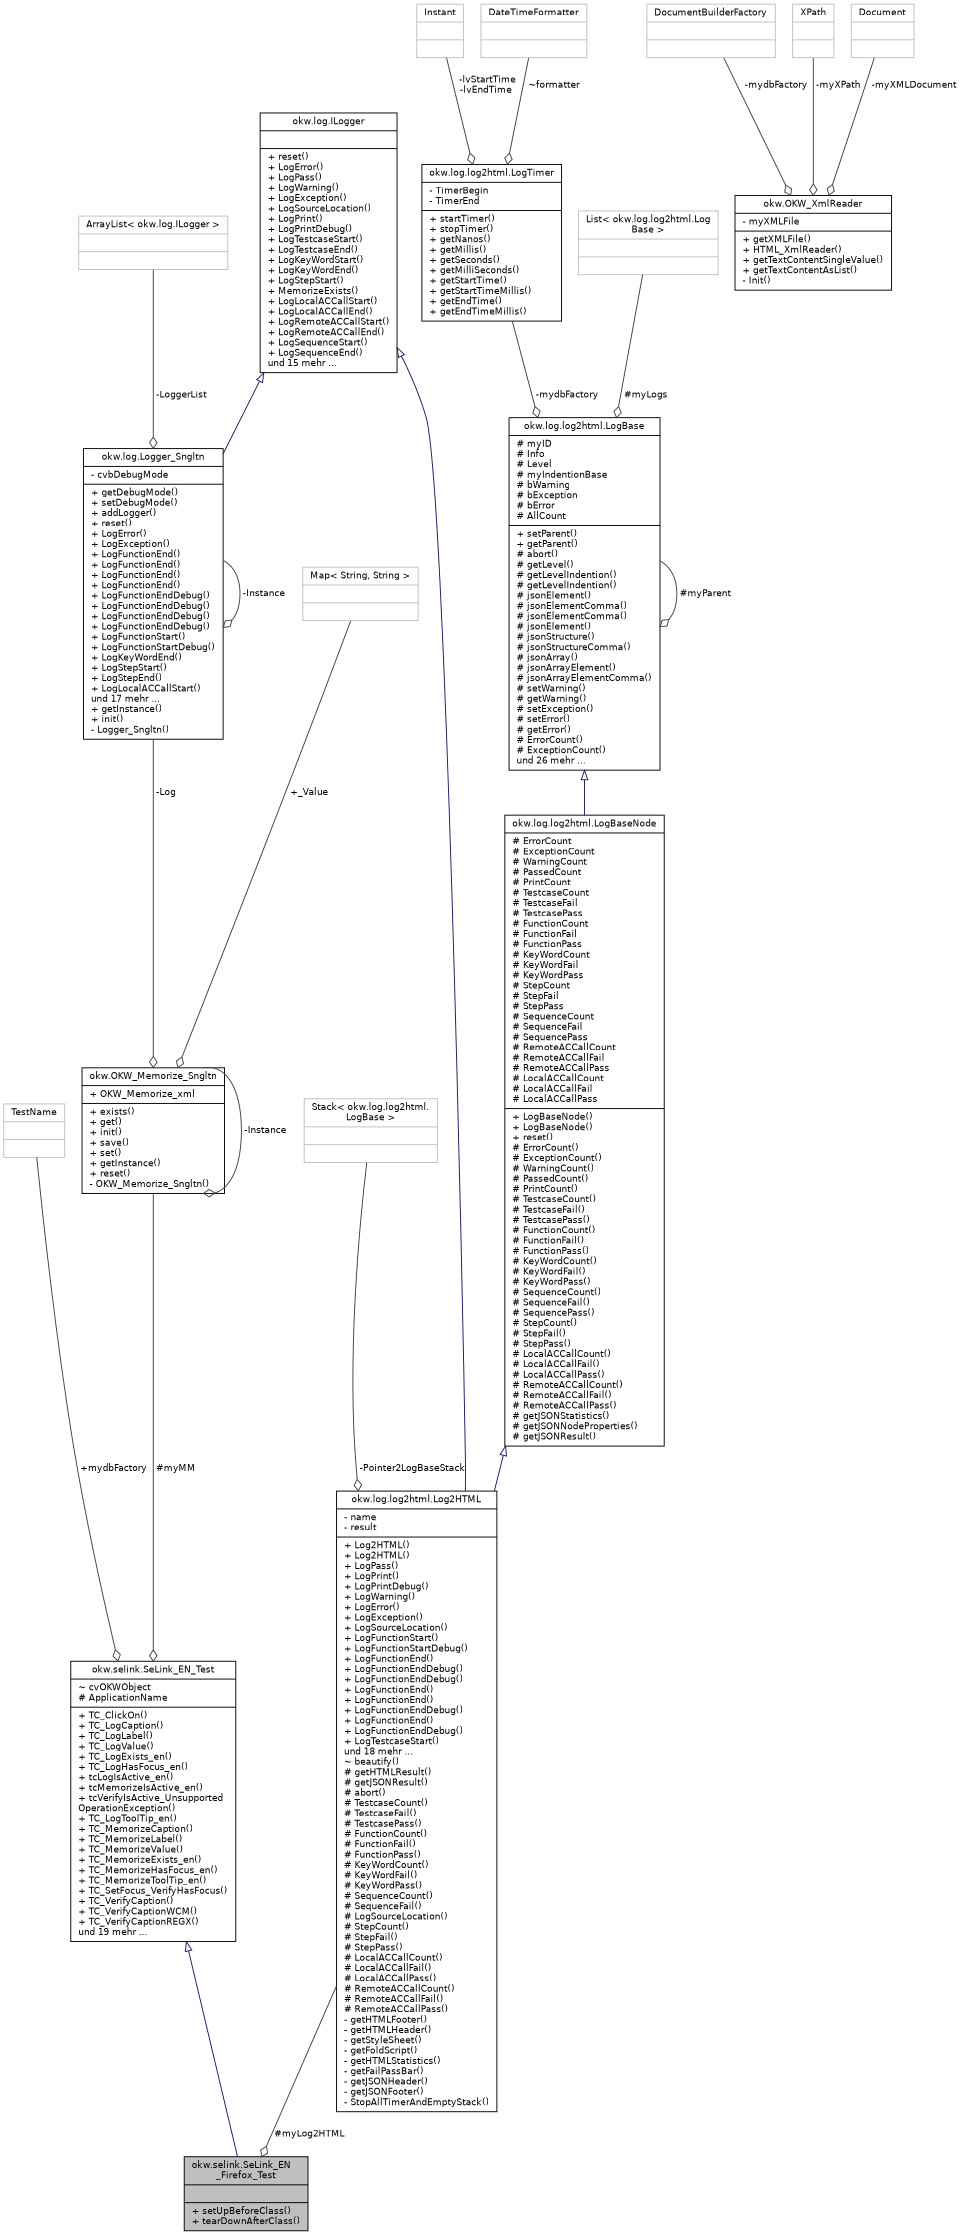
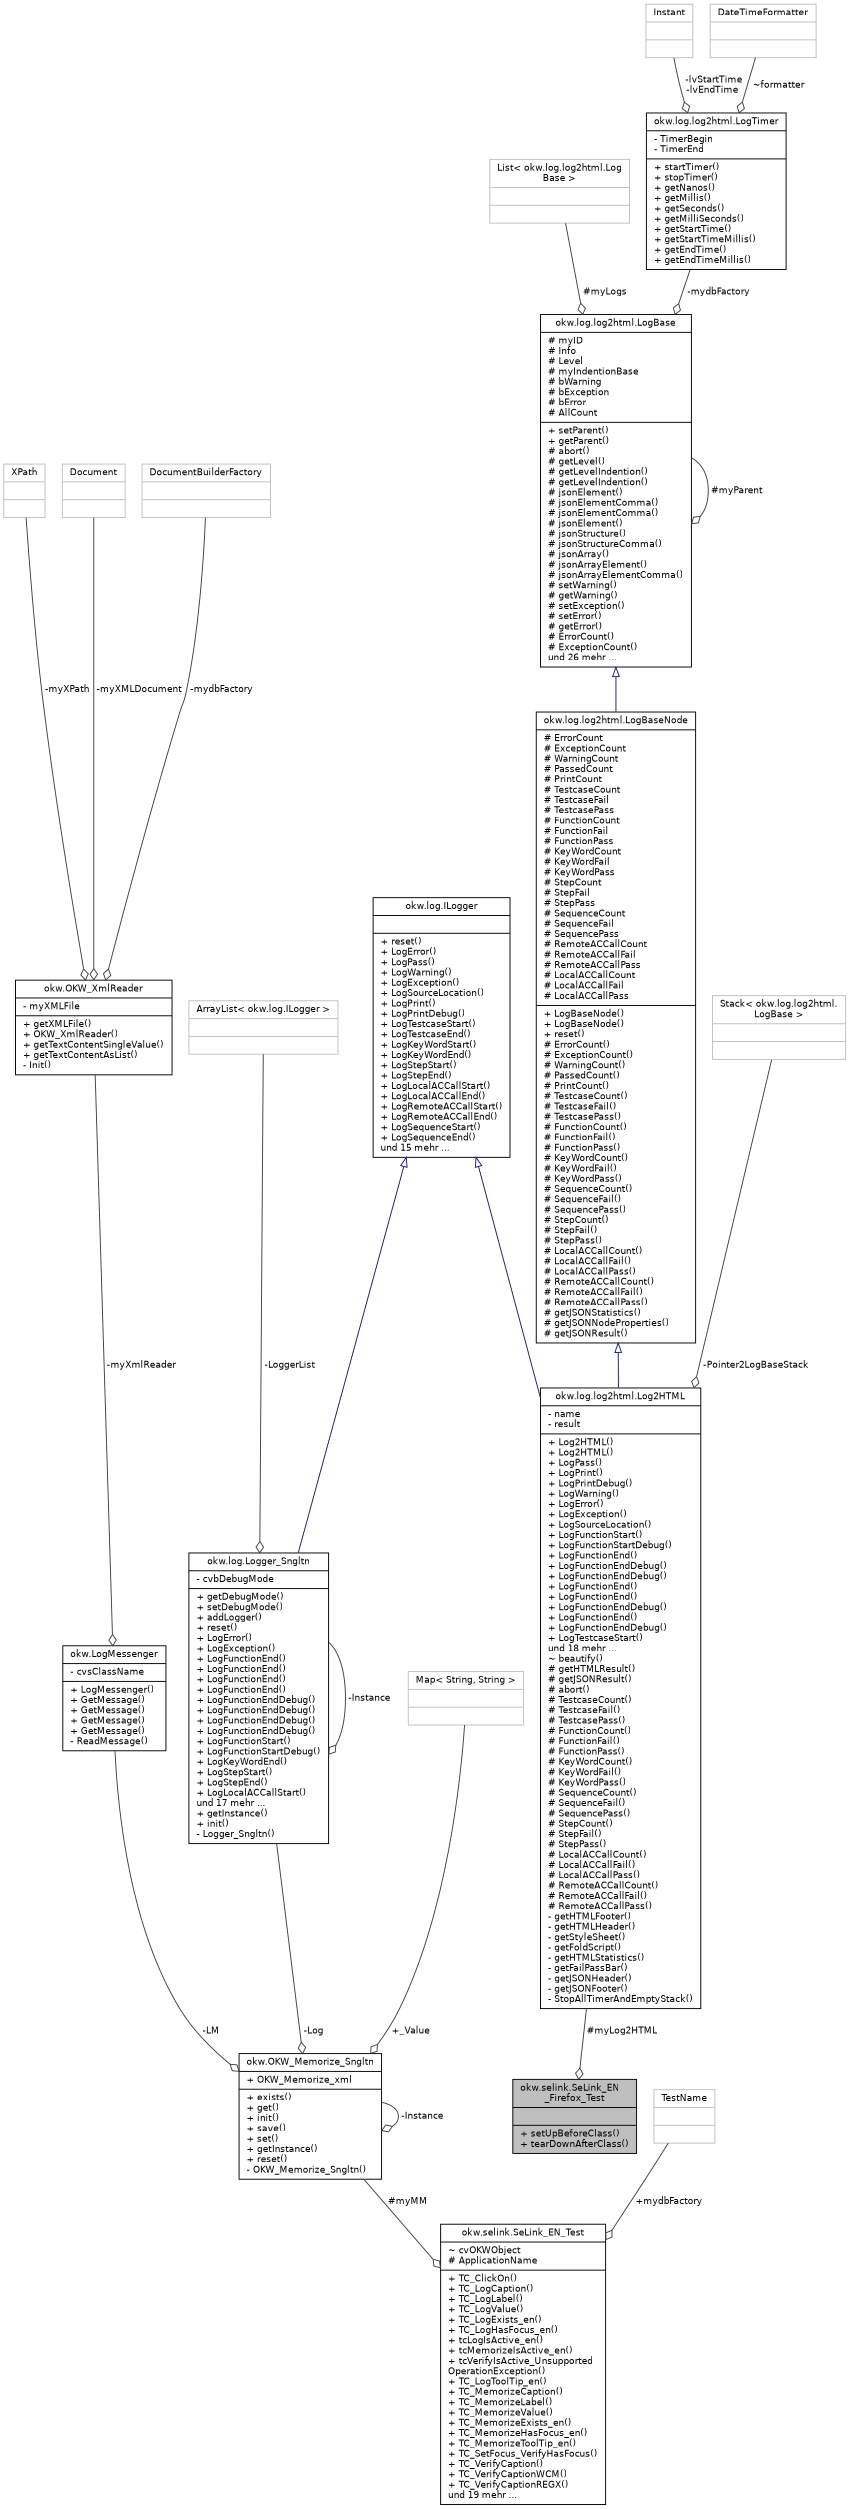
node "okw.OKW_XmlReader": text "+ HTML_XmlReader()" -> "+ OKW_XmlReader()"
node "okw.log.ILogger": text "+ MemorizeExists()" -> "+ LogStepEnd()"
node "okw.LogMessenger": added
node "okw.log.log2html.Log2HTML": text "# LogSourceLocation()" -> "# SequencePass()"
edge "okw.selink.SeLink_EN" -> "okw.selink.SeLink_EN_Test": removed
